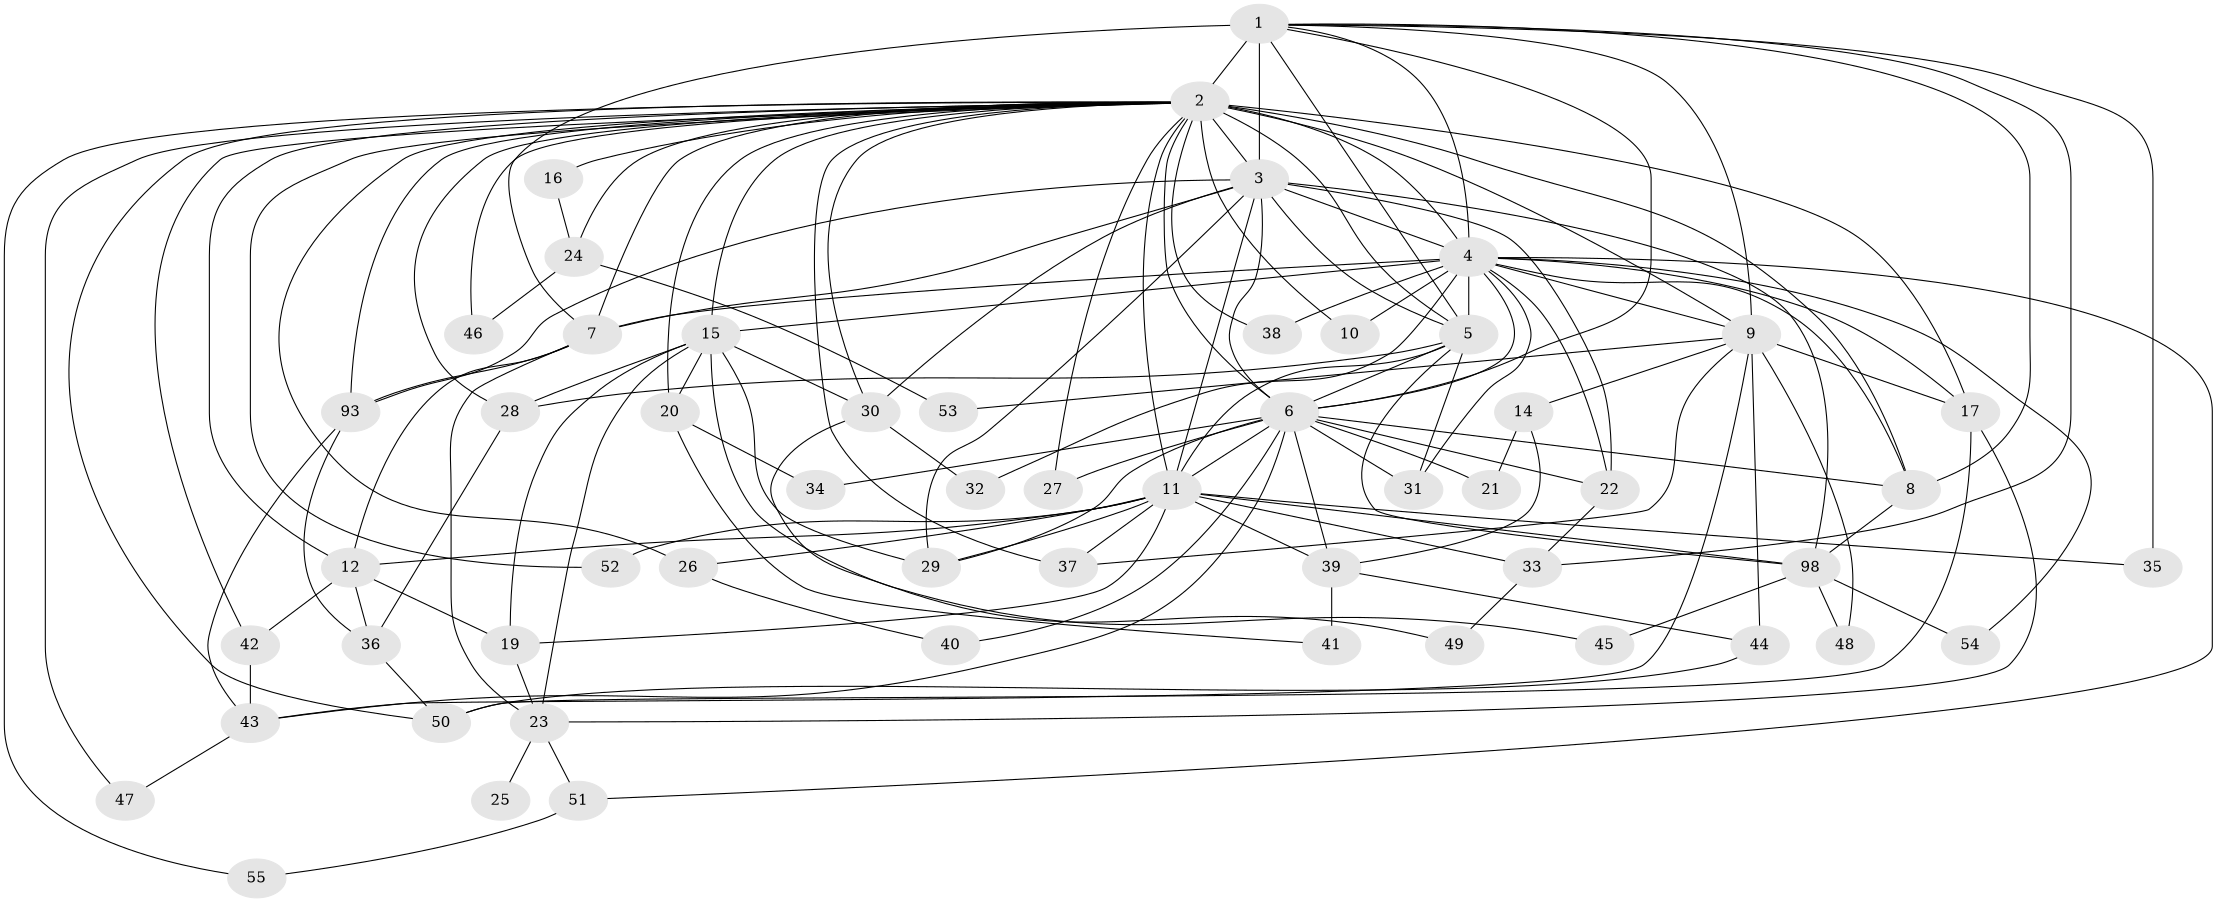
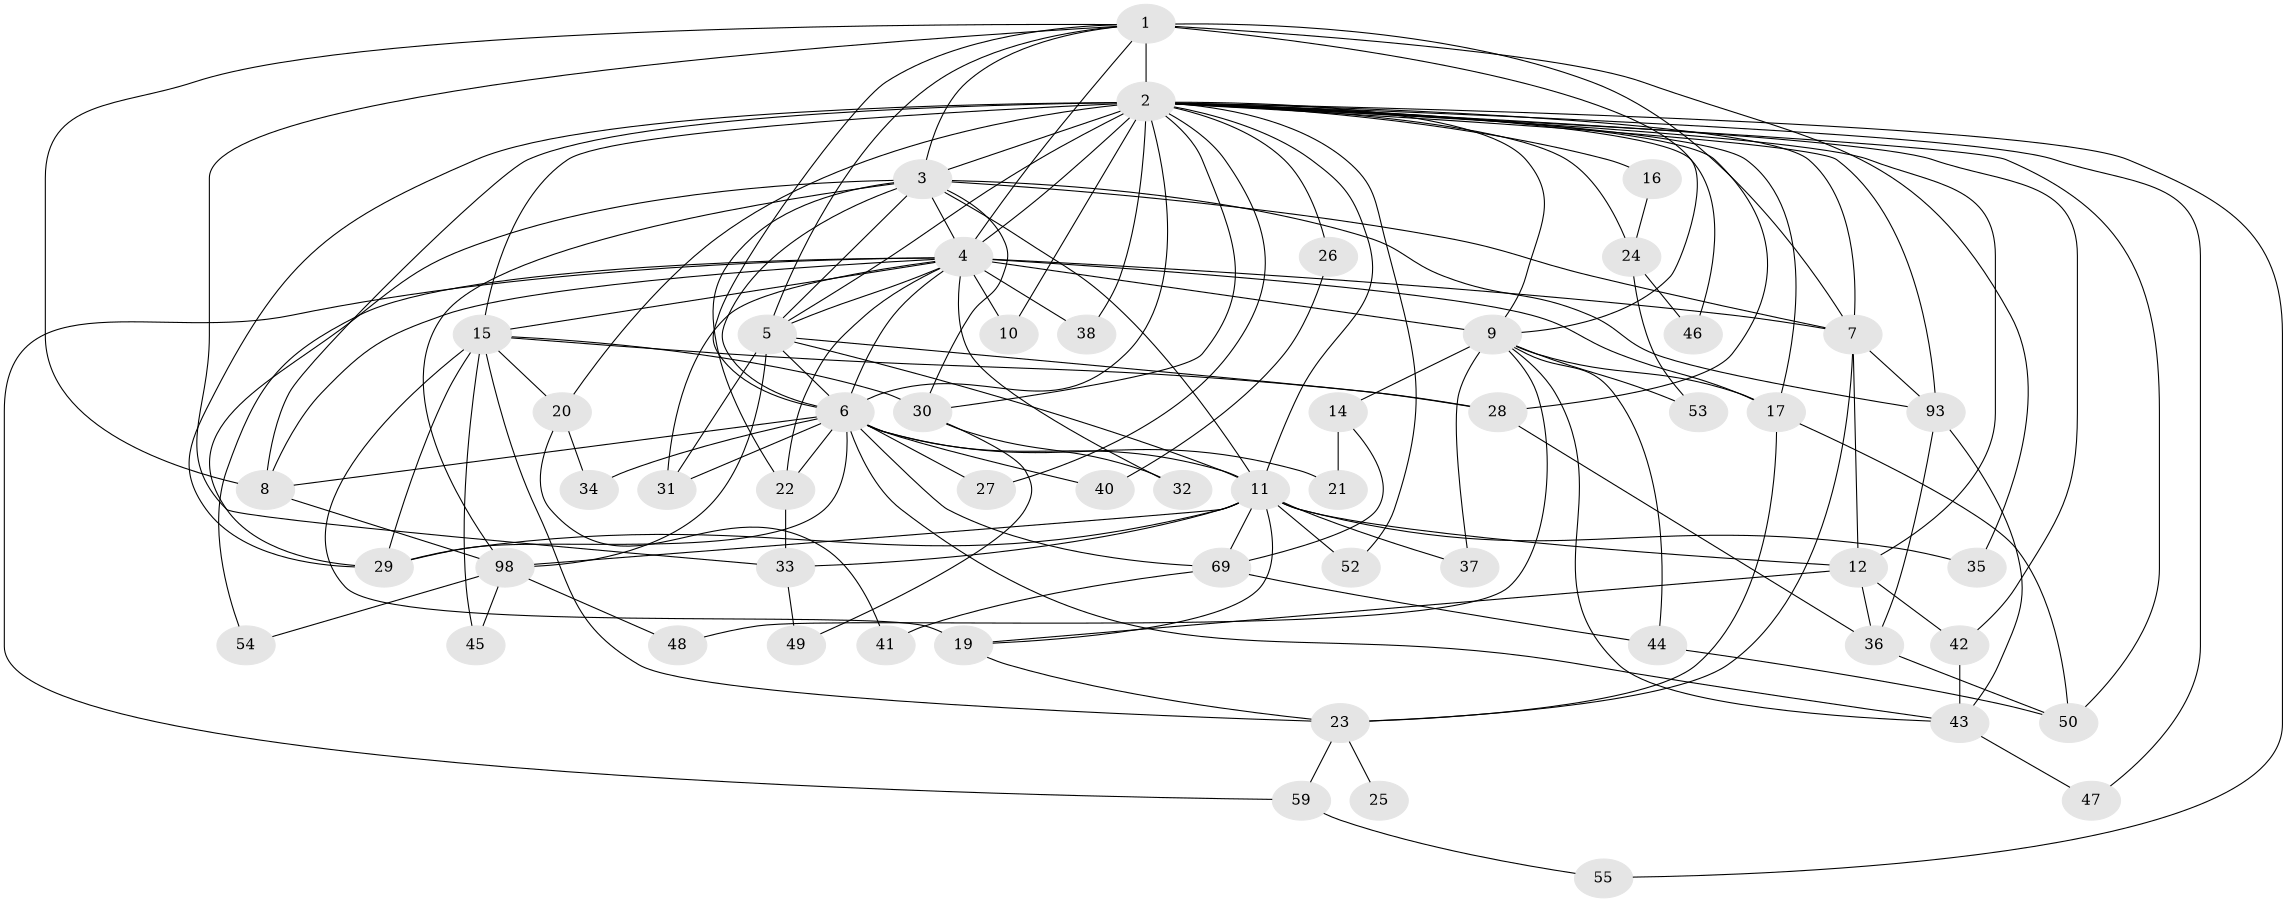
edge "2" -- "37": now "2" -- "29"
edge "11" -- "26": removed
node "39": label "39" -> "69"
node "51": label "51" -> "59"
